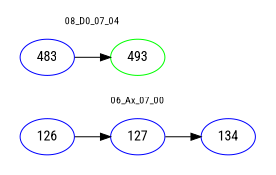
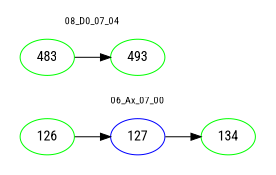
node "483": color blue -> green
node "126": color blue -> green
node "134": color blue -> green
